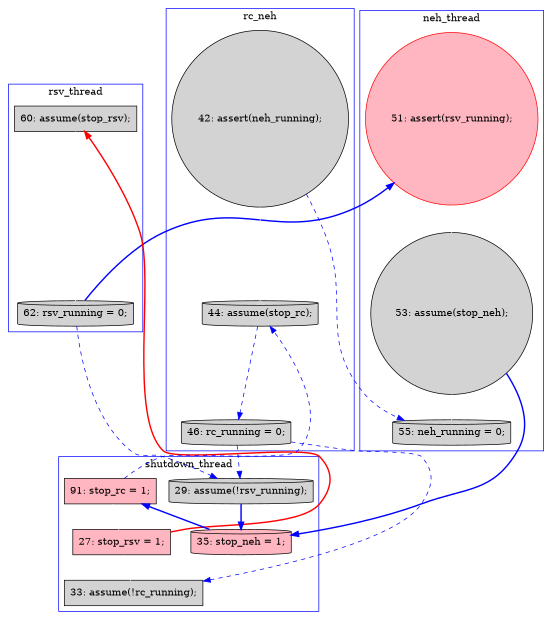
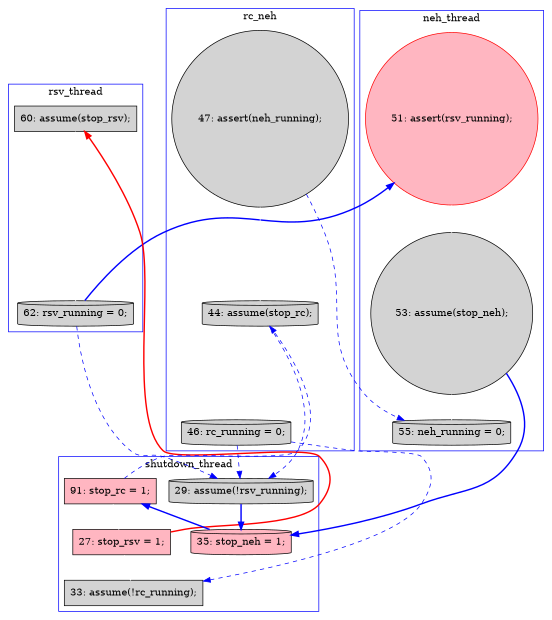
node "42: assert(neh_running);": label "42: assert(neh_running);" -> "47: assert(neh_running);"
edge "44: assume(stop_rc);" -> "46: rc_running = 0;": now "44: assume(stop_rc);" -> "29: assume(!rsv_running);"
